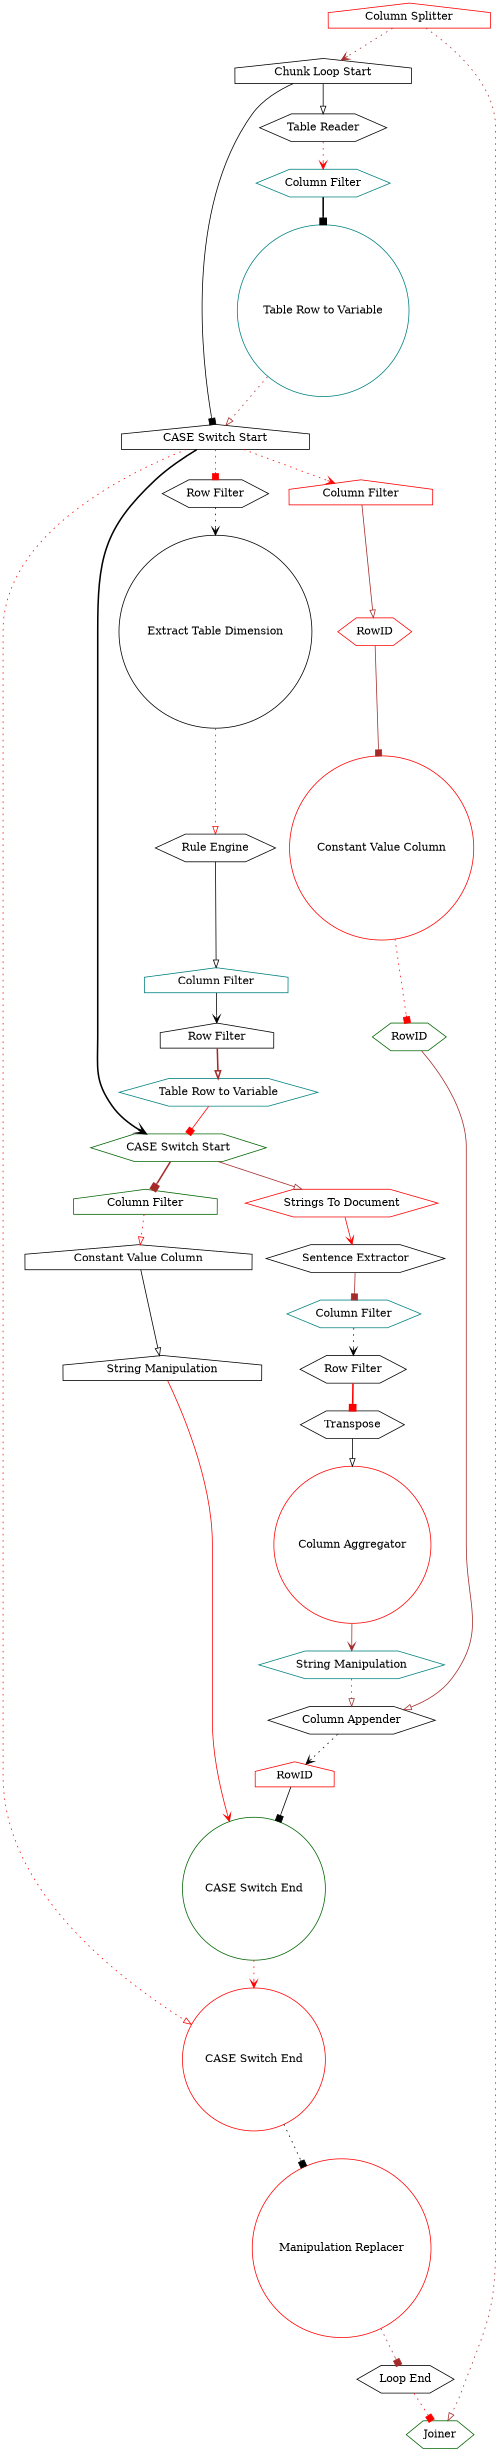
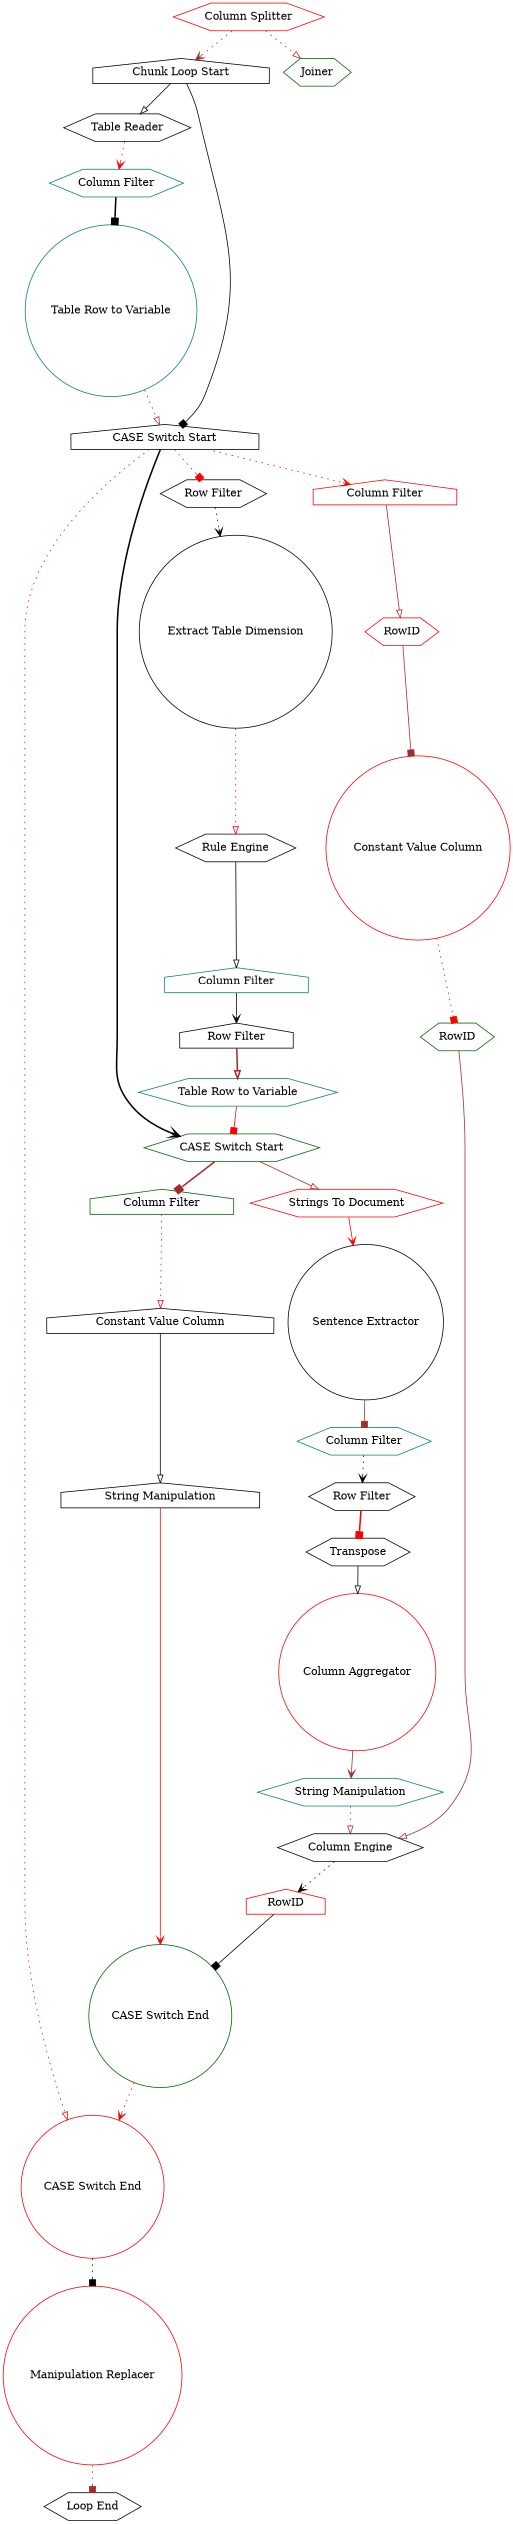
node "Column Splitter": shape house -> hexagon
node "Sentence Extractor": shape hexagon -> circle
node "Column Appender": label "Column Appender" -> "Column Engine"
edge "Loop End" -> "Joiner": removed
